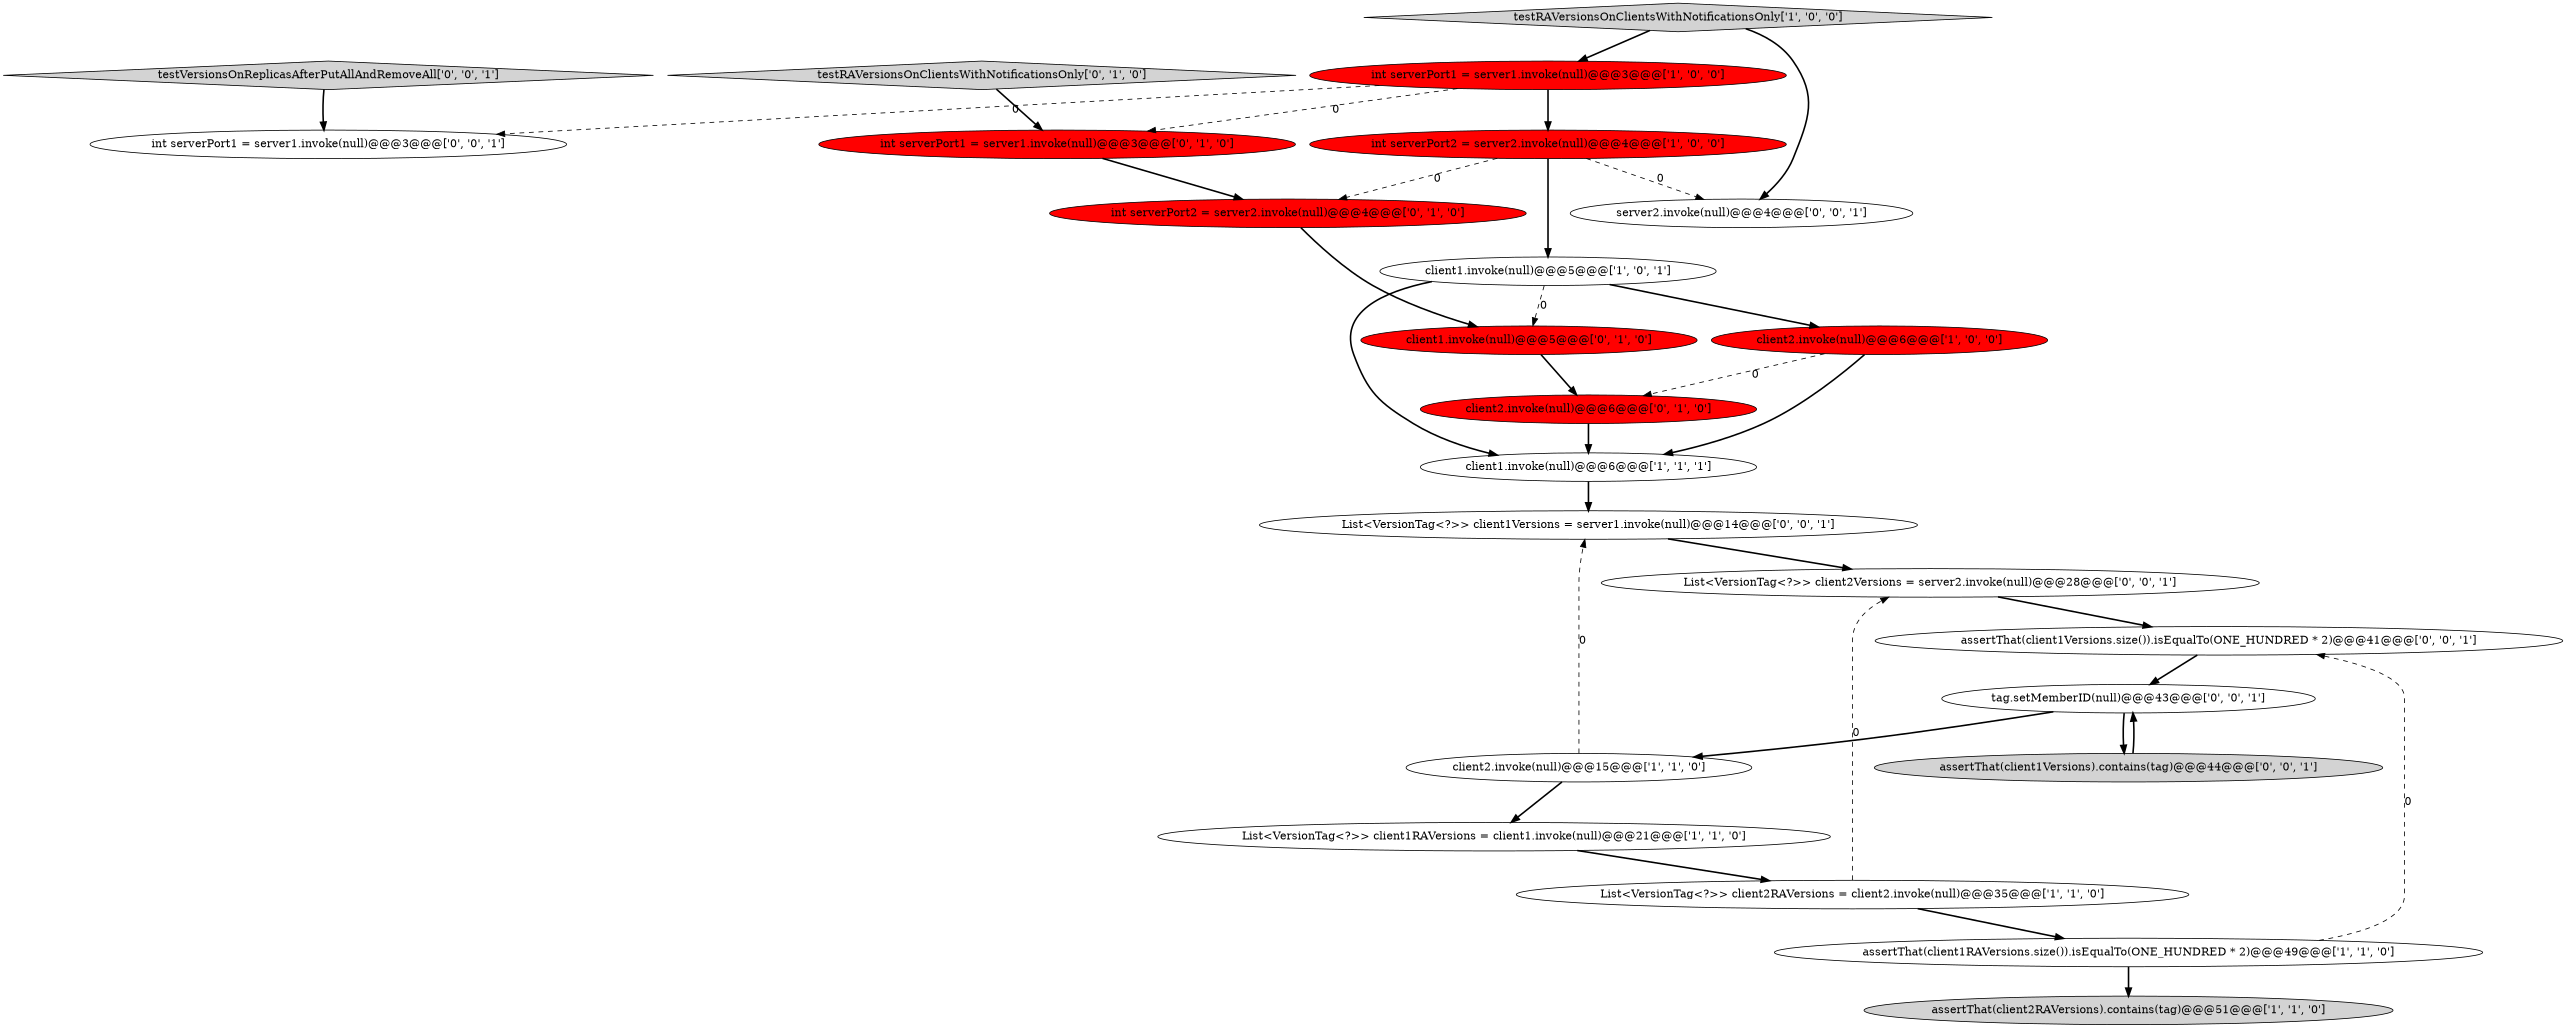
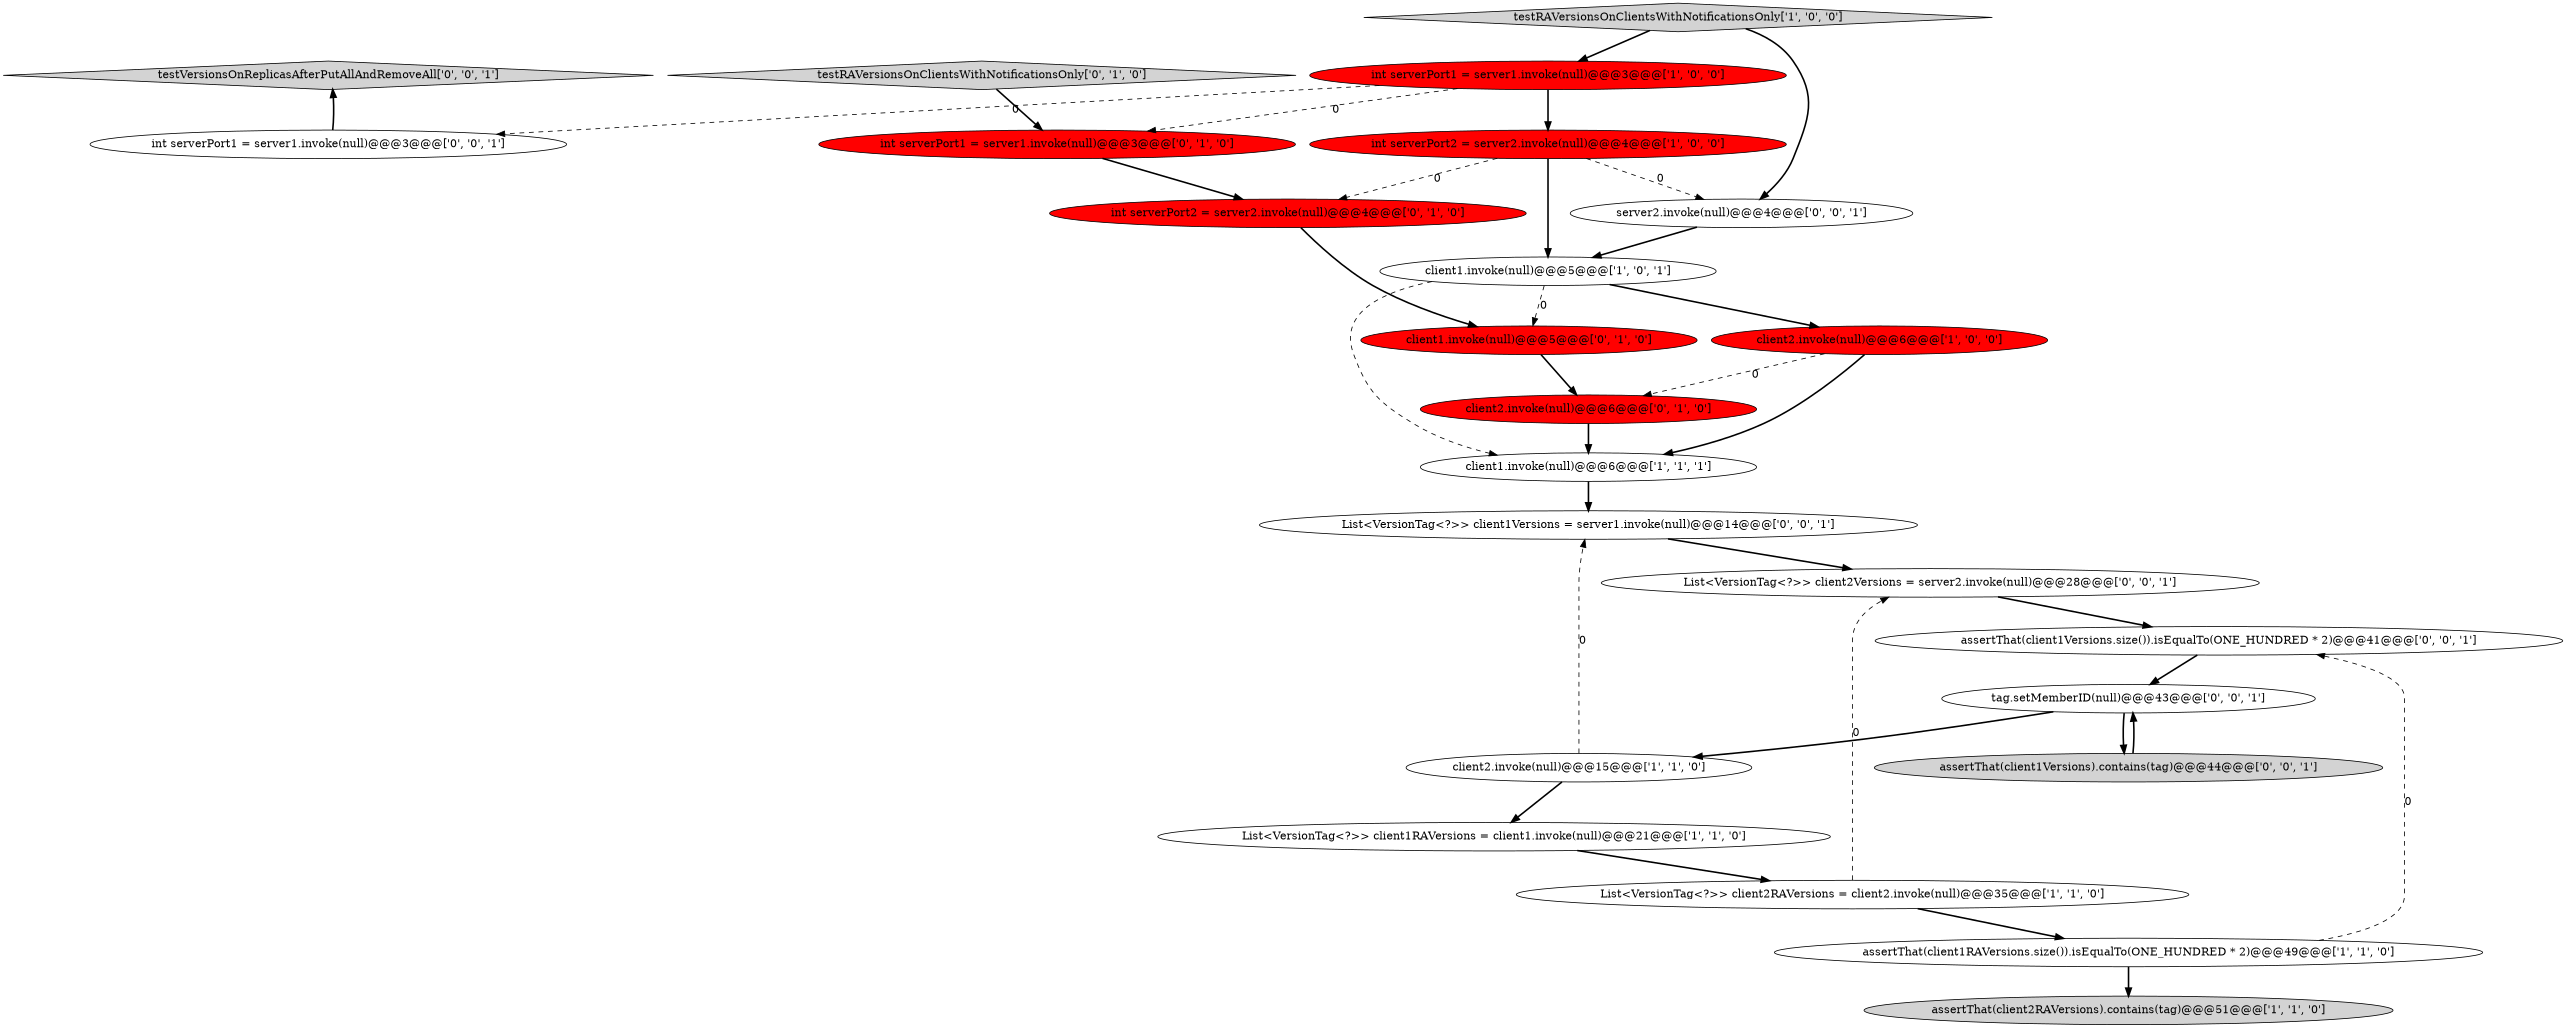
edge "testVersionsOnReplicasAfterPutAllAndRemoveAll['0', '0', '1']" -> "int serverPort1 = server1.invoke(null)@@@3@@@['0', '0', '1']": reversed
edge "server2.invoke(null)@@@4@@@['0', '0', '1']" -> "client1.invoke(null)@@@5@@@['1', '0', '1']": added
edge "client1.invoke(null)@@@5@@@['1', '0', '1']" -> "client1.invoke(null)@@@6@@@['1', '1', '1']": style bold -> dashed
